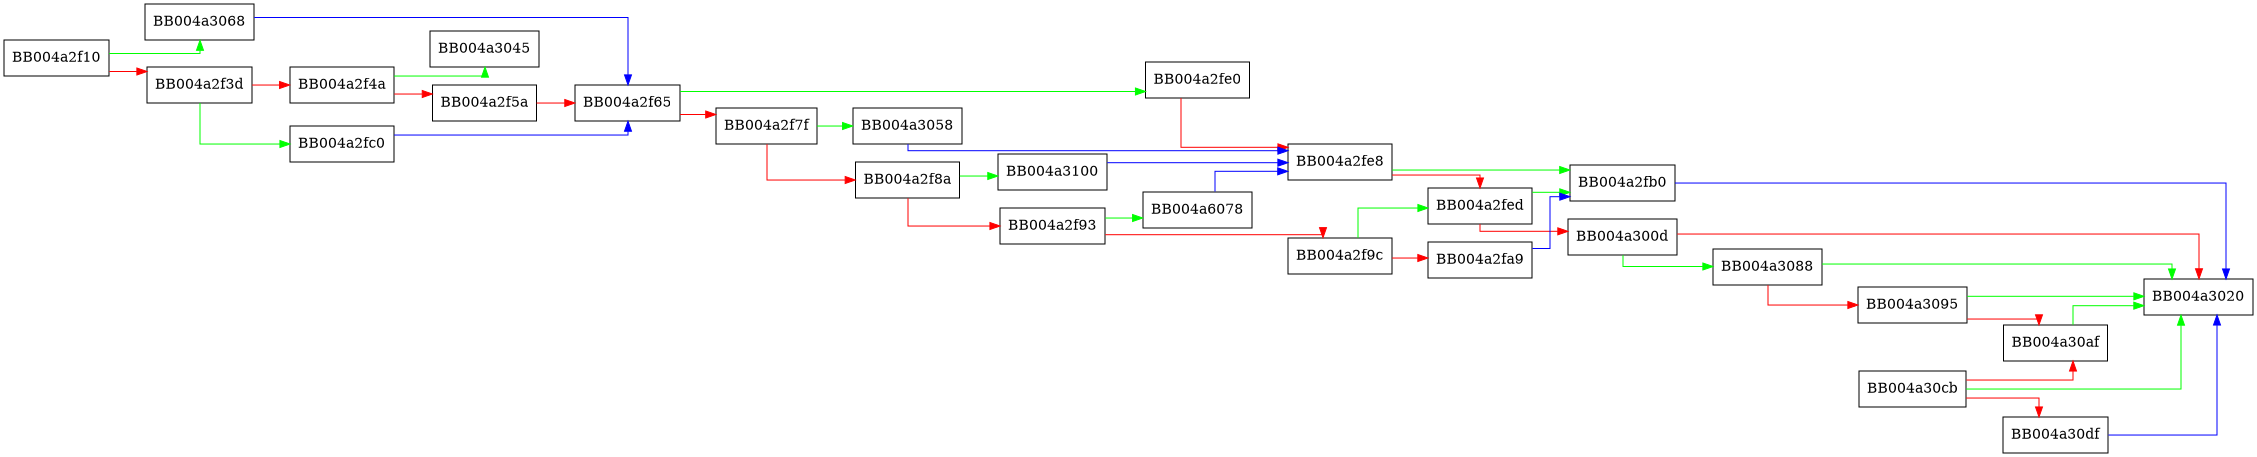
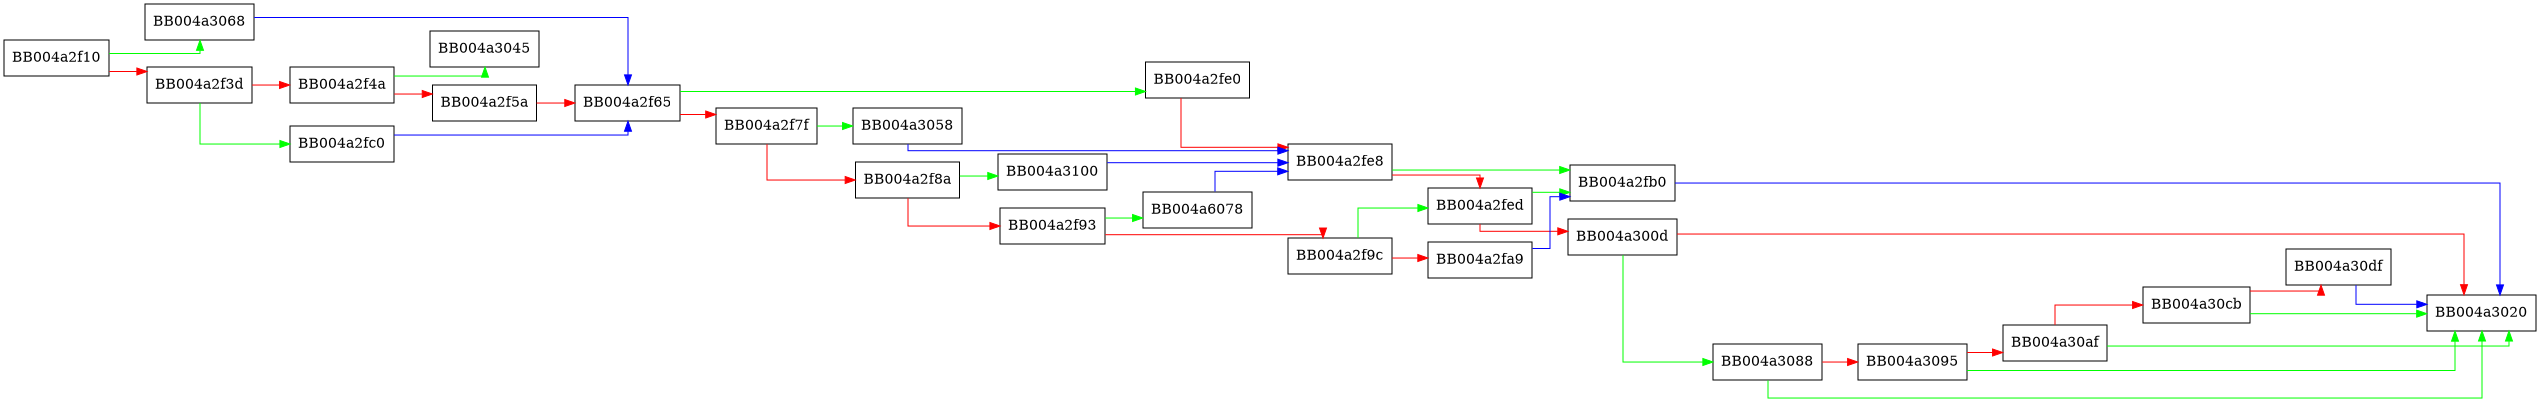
edge "BB004a30cb" -> "BB004a30af": reversed
